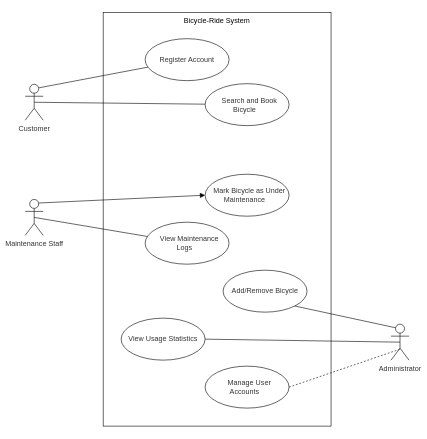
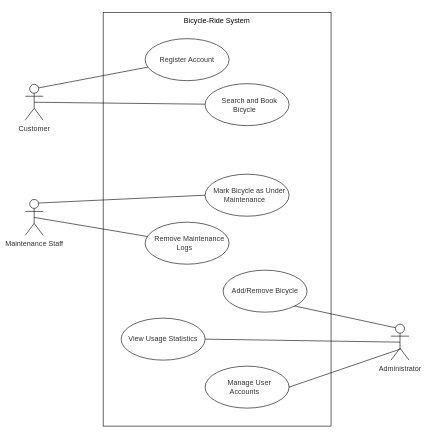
edge "Maintenance Staff" -> "Mark Bicycle as Under Maintenance": arrowhead block -> none
node "View Maintenance Logs": label "View Maintenance Logs" -> "Remove Maintenance Logs"
edge "Administrator" -- "Manage User Accounts": style dashed -> solid
